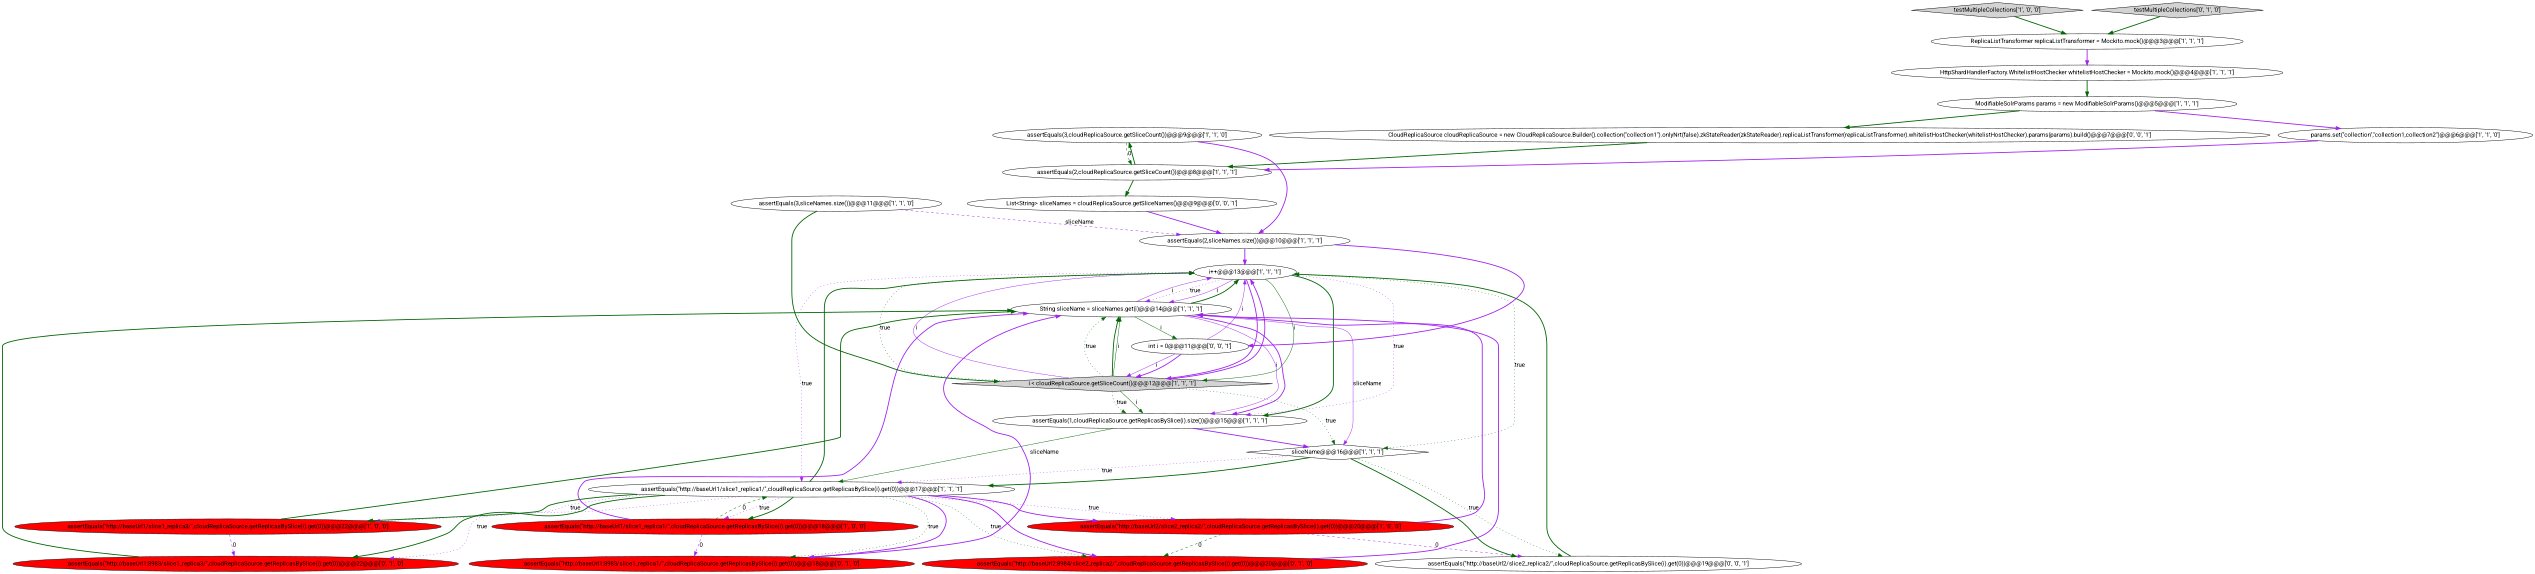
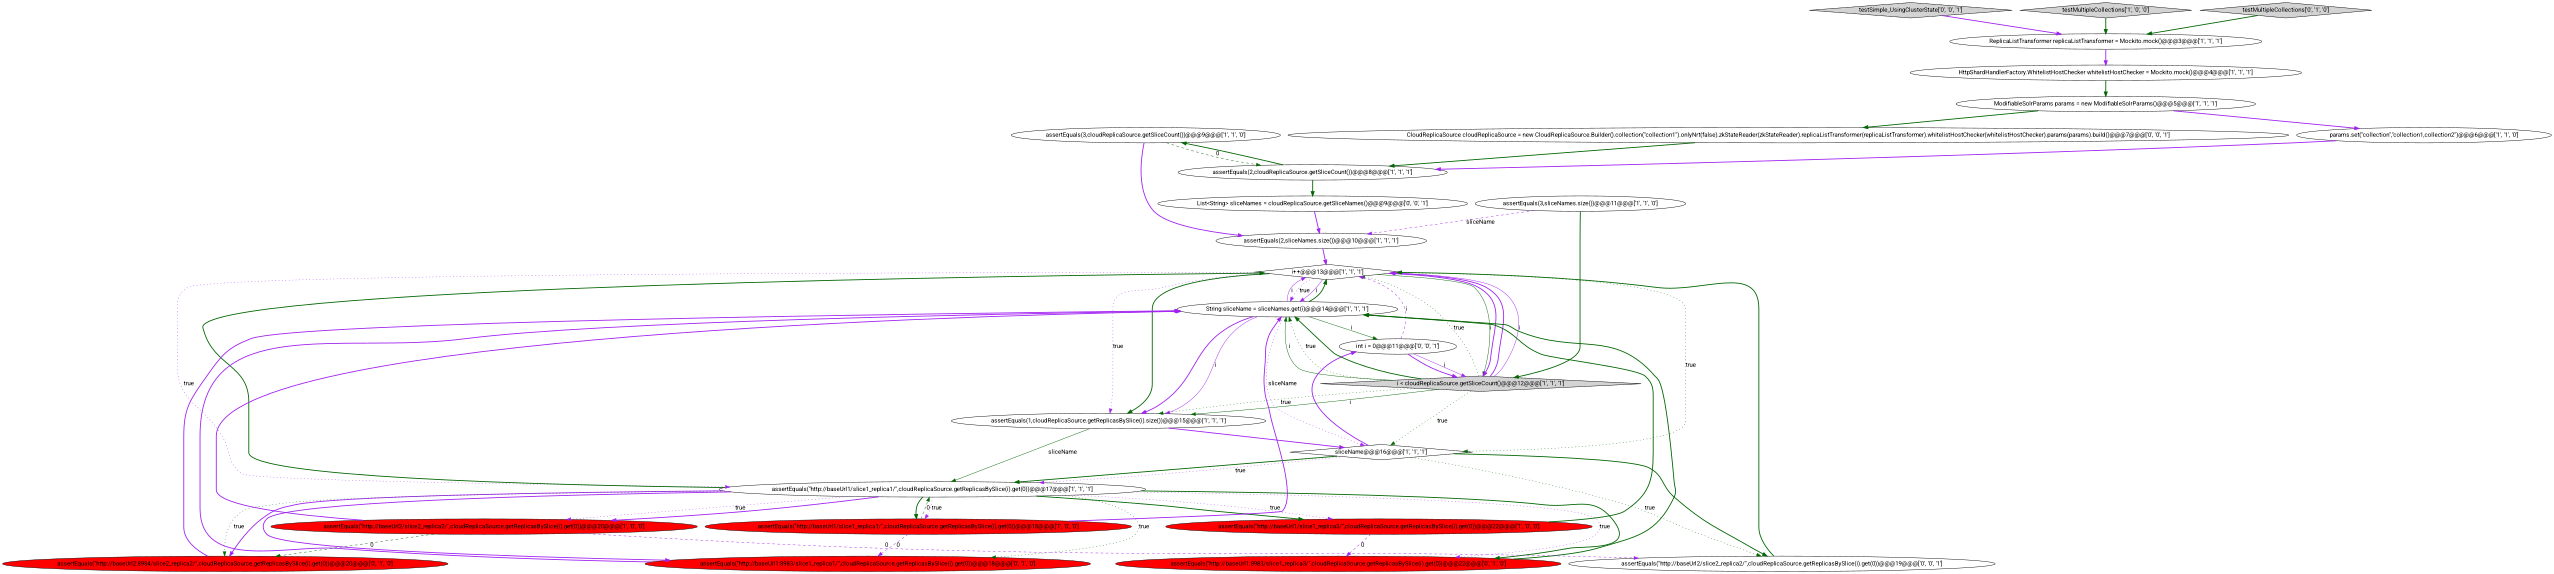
node "testSimple_UsingClusterState['0', '0', '1']": added
node "i++@@@13@@@['1', '1', '1']": shape ellipse -> diamond
edge "assertEquals(2,sliceNames.size())@@@10@@@['1', '1', '1']" -> "int i = 0@@@11@@@['0', '0', '1']": now "sliceName@@@16@@@['1', '1', '1']" -> "int i = 0@@@11@@@['0', '0', '1']"
edge "int i = 0@@@11@@@['0', '0', '1']" -> "i++@@@13@@@['1', '1', '1']": style solid -> dashed
edge "String sliceName = sliceNames.get(i)@@@14@@@['1', '1', '1']" -> "sliceName@@@16@@@['1', '1', '1']": style solid -> dotted
